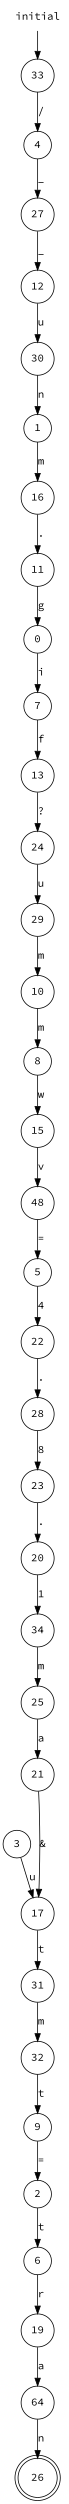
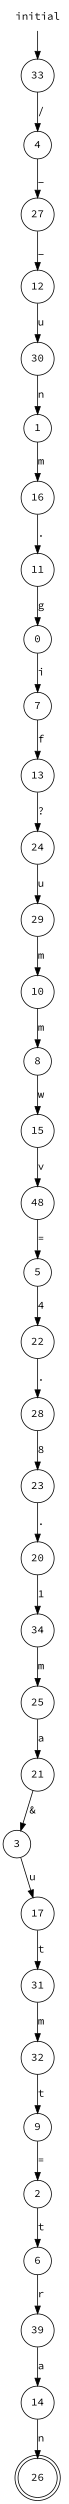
edge "21" -> "17": now "21" -> "3"
node "19": label "19" -> "39"
node "64": label "64" -> "14"
